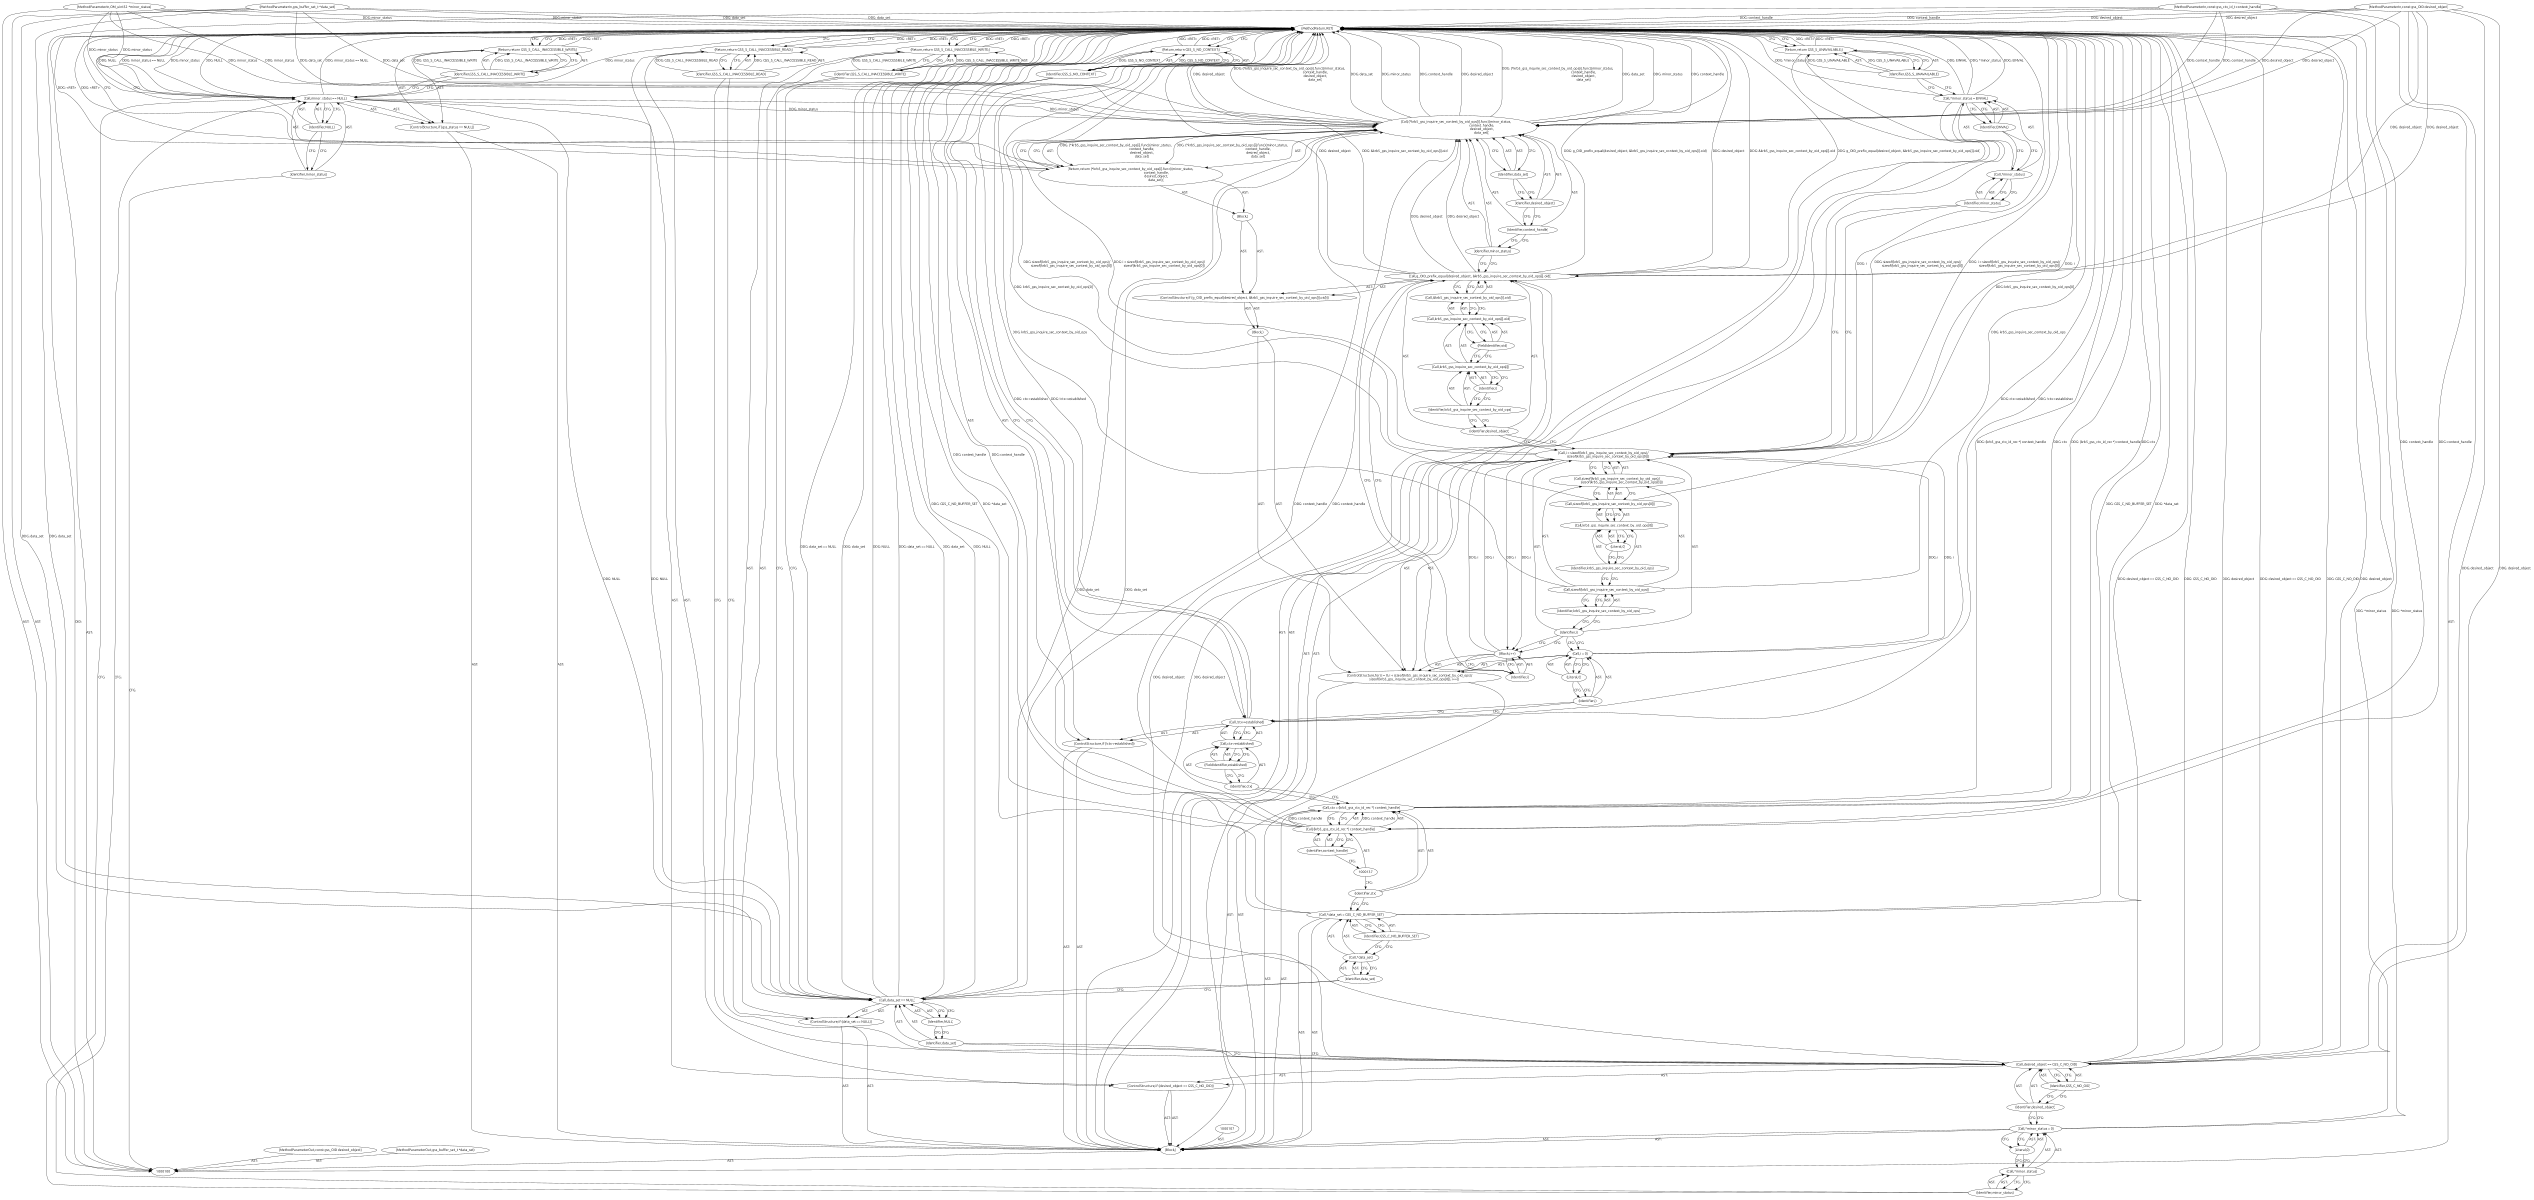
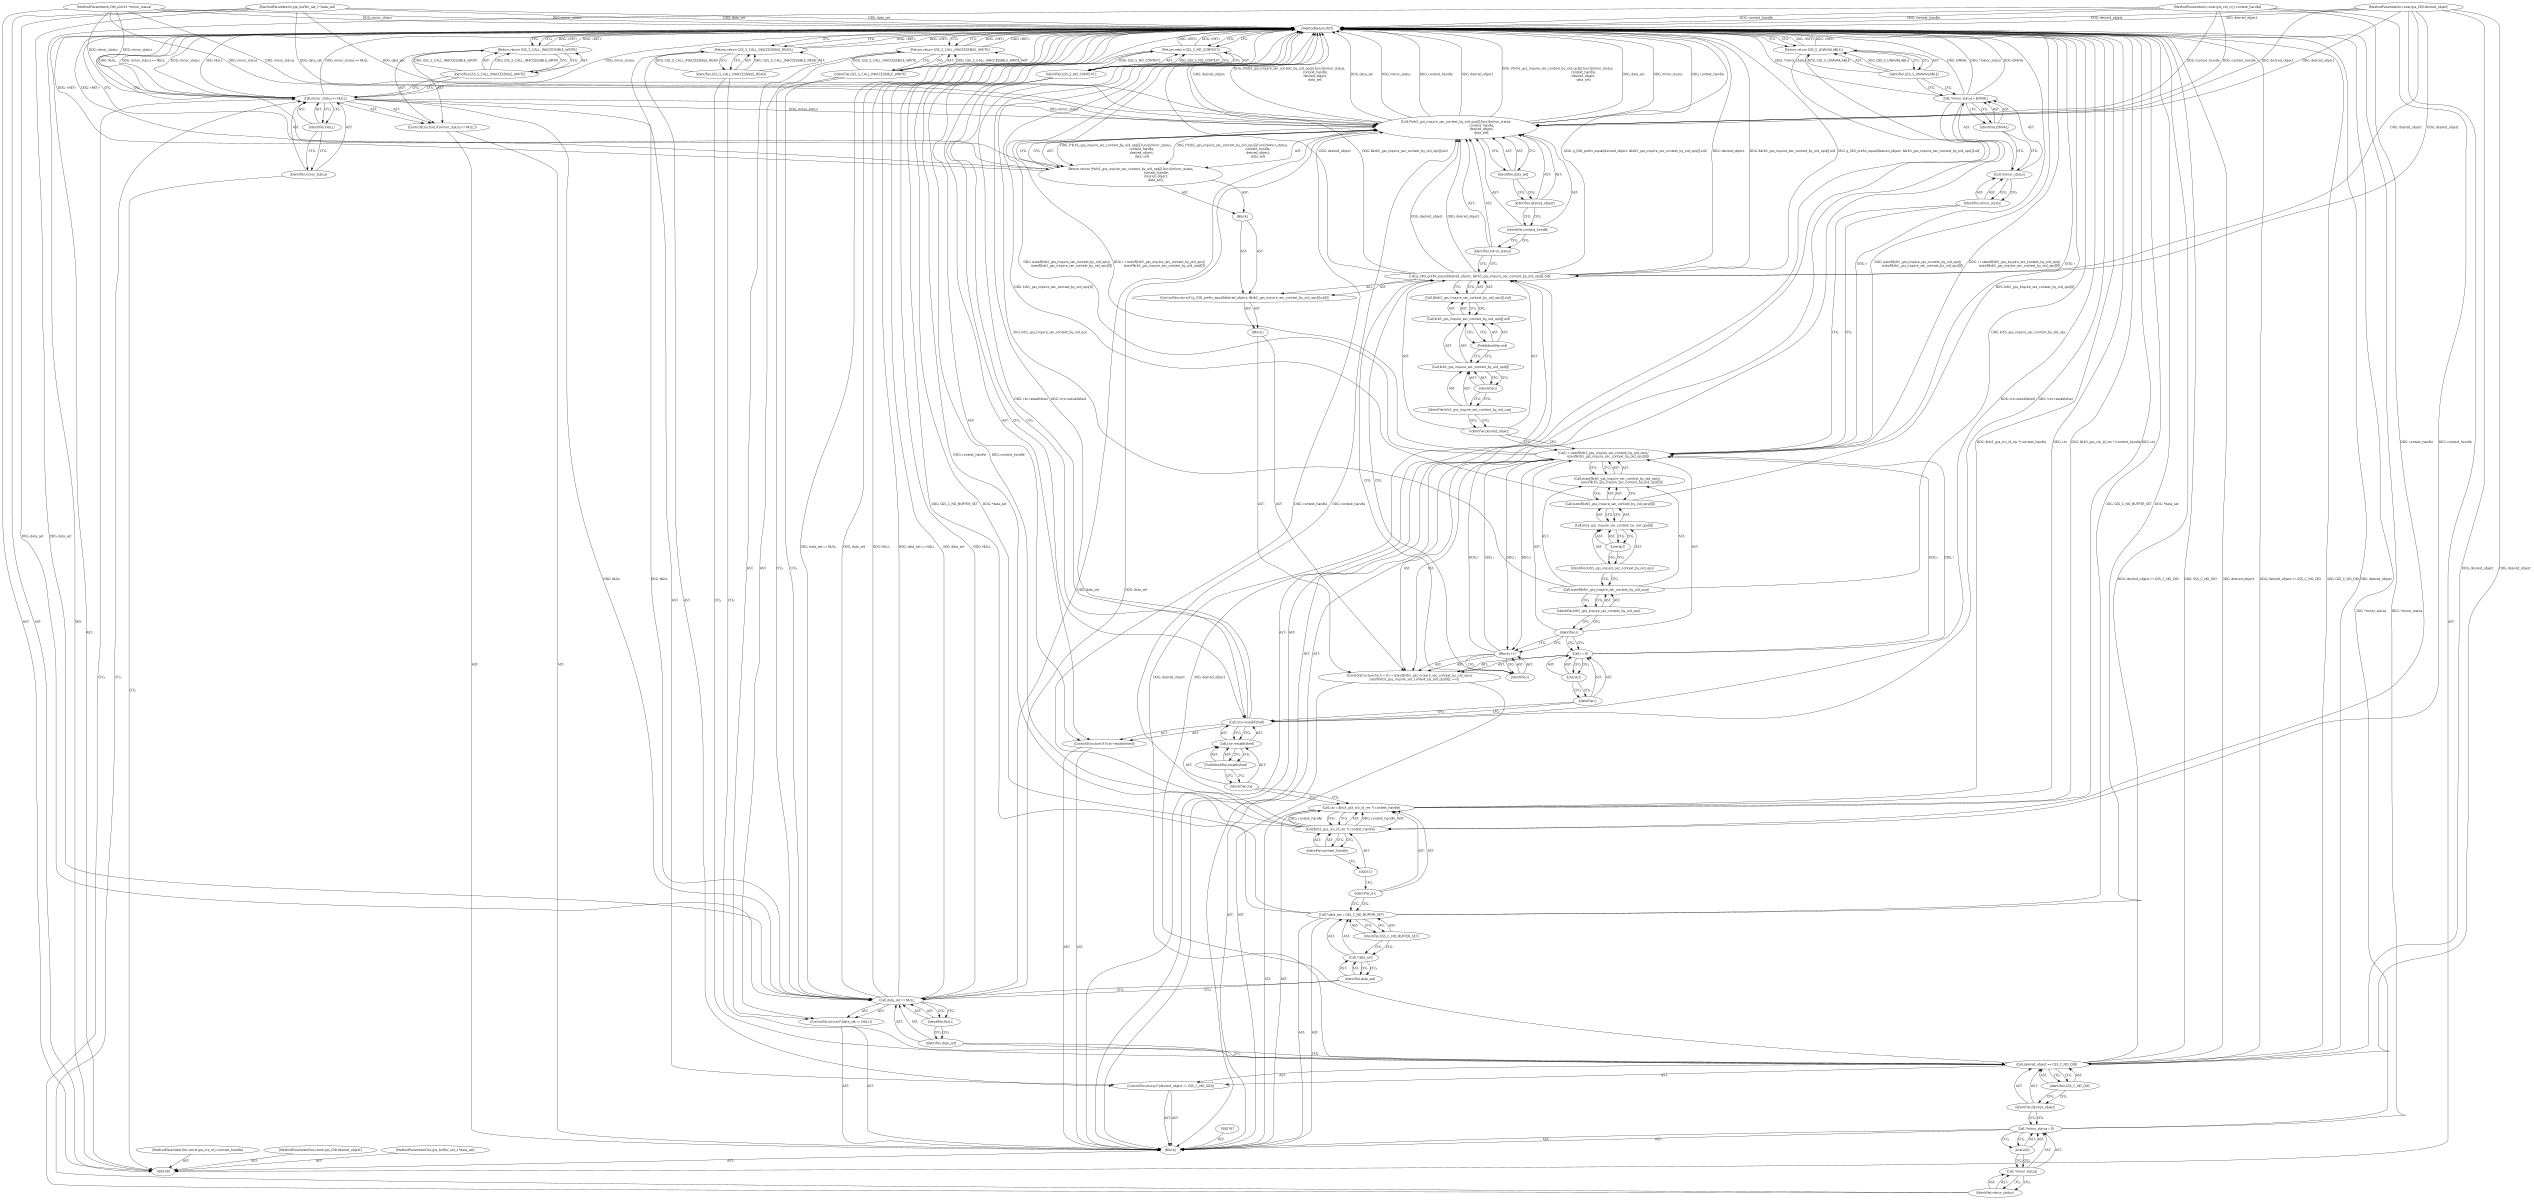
node "(ControlStructure,if (gss_status == NULL))": label "(ControlStructure,if (gss_status == NULL))" -> "(ControlStructure,if (minor_status == NULL))"
node "(MethodParameterOut,const gss_ctx_id_t context_handle)": added
